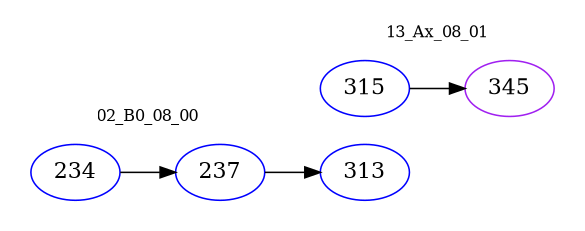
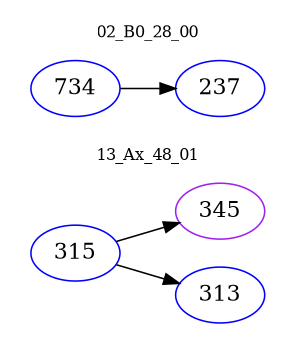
cluster "13_Ax_08_01": label "13_Ax_08_01" -> "13_Ax_48_01"
cluster "02_B0_08_00": label "02_B0_08_00" -> "02_B0_28_00"
node "234": label "234" -> "734"
edge "237" -> "313": now "315" -> "313"
